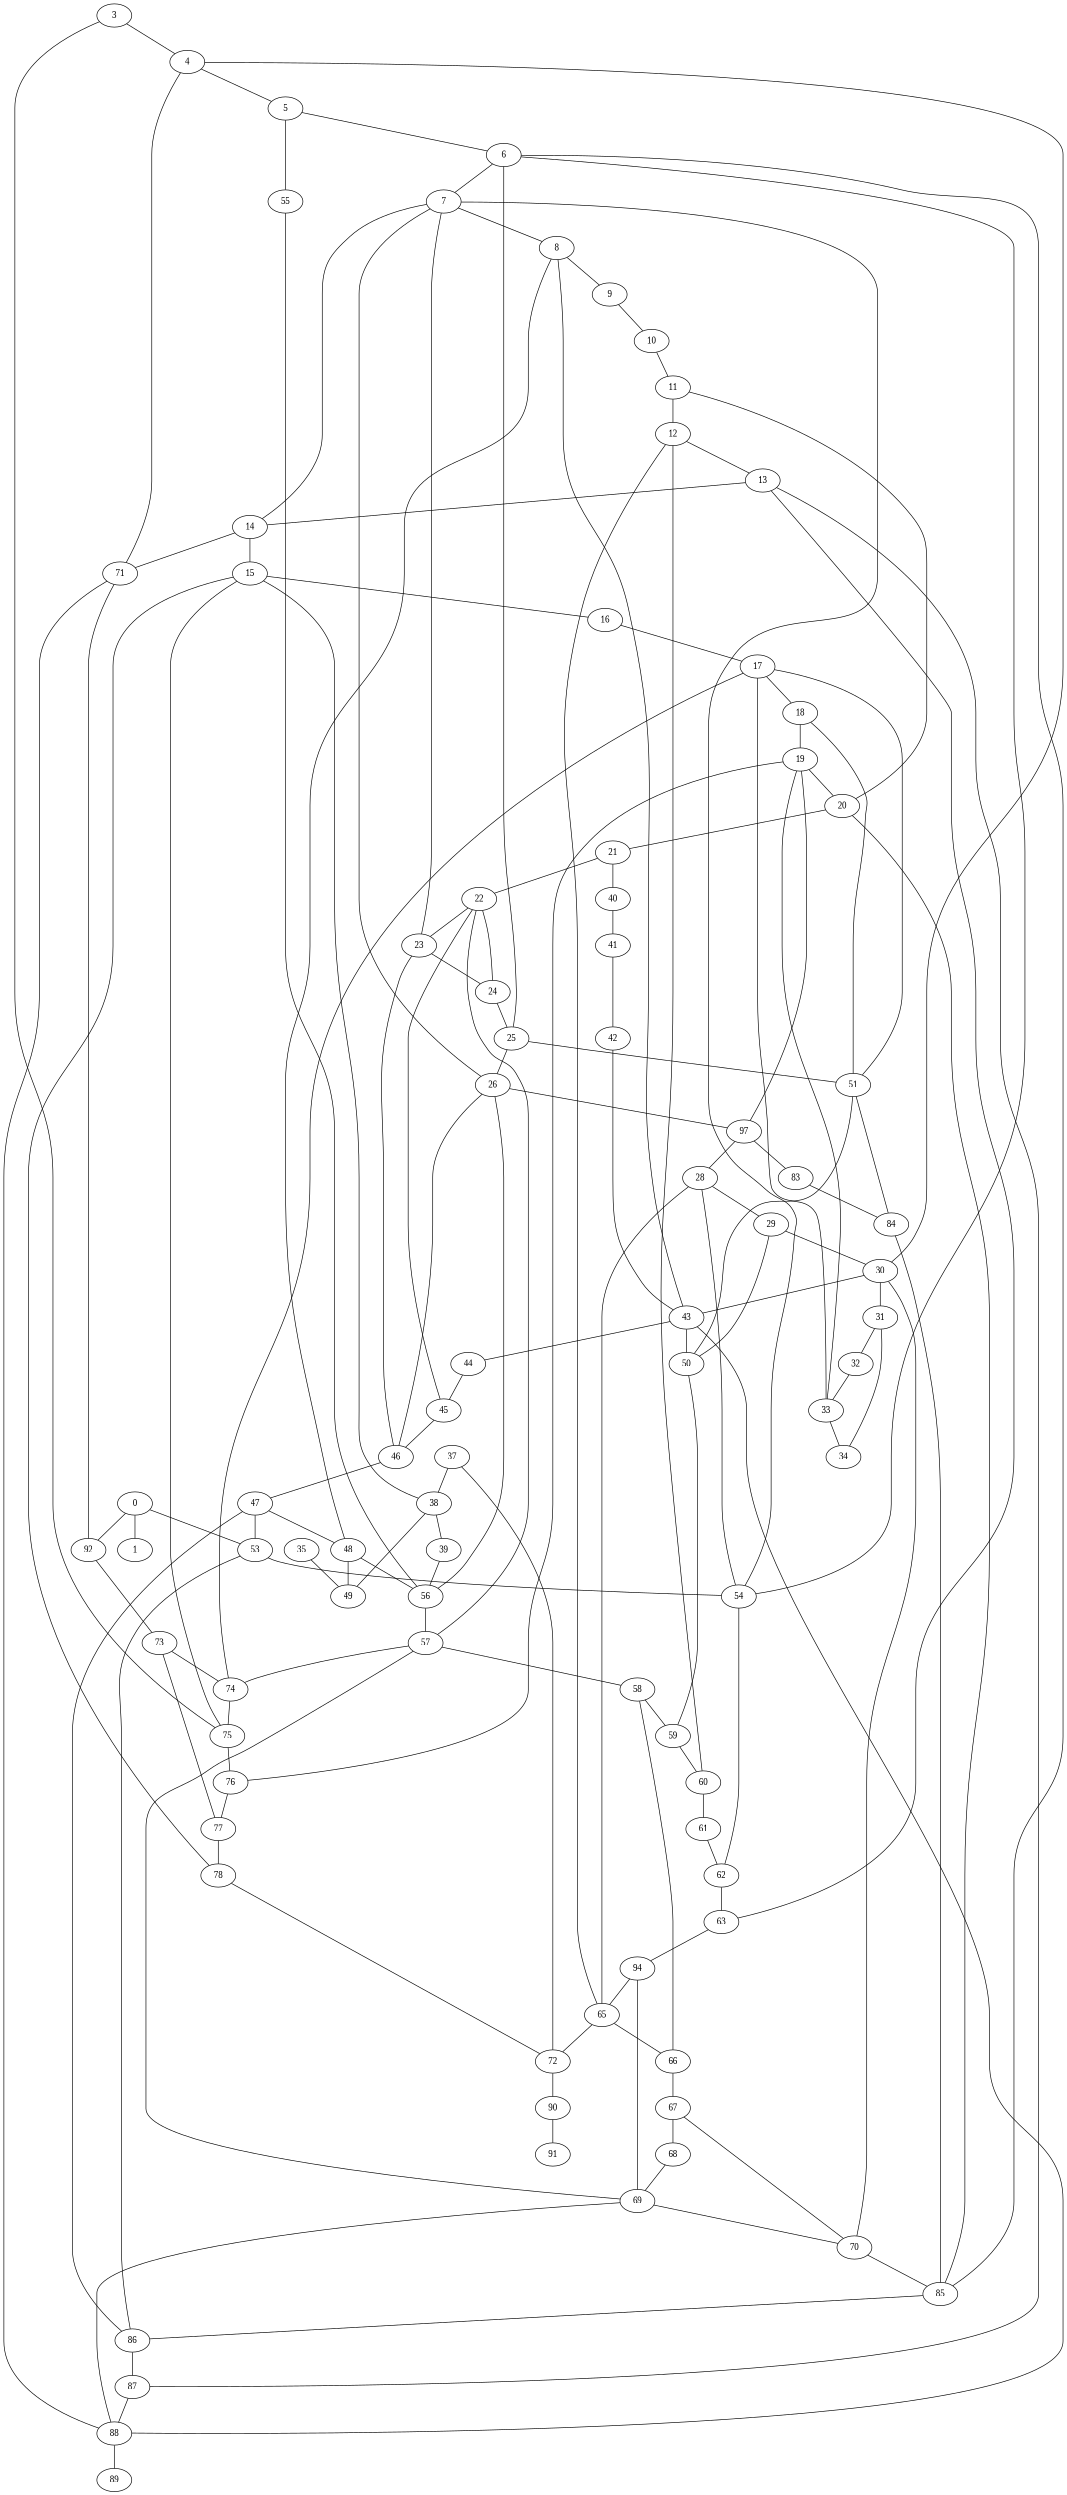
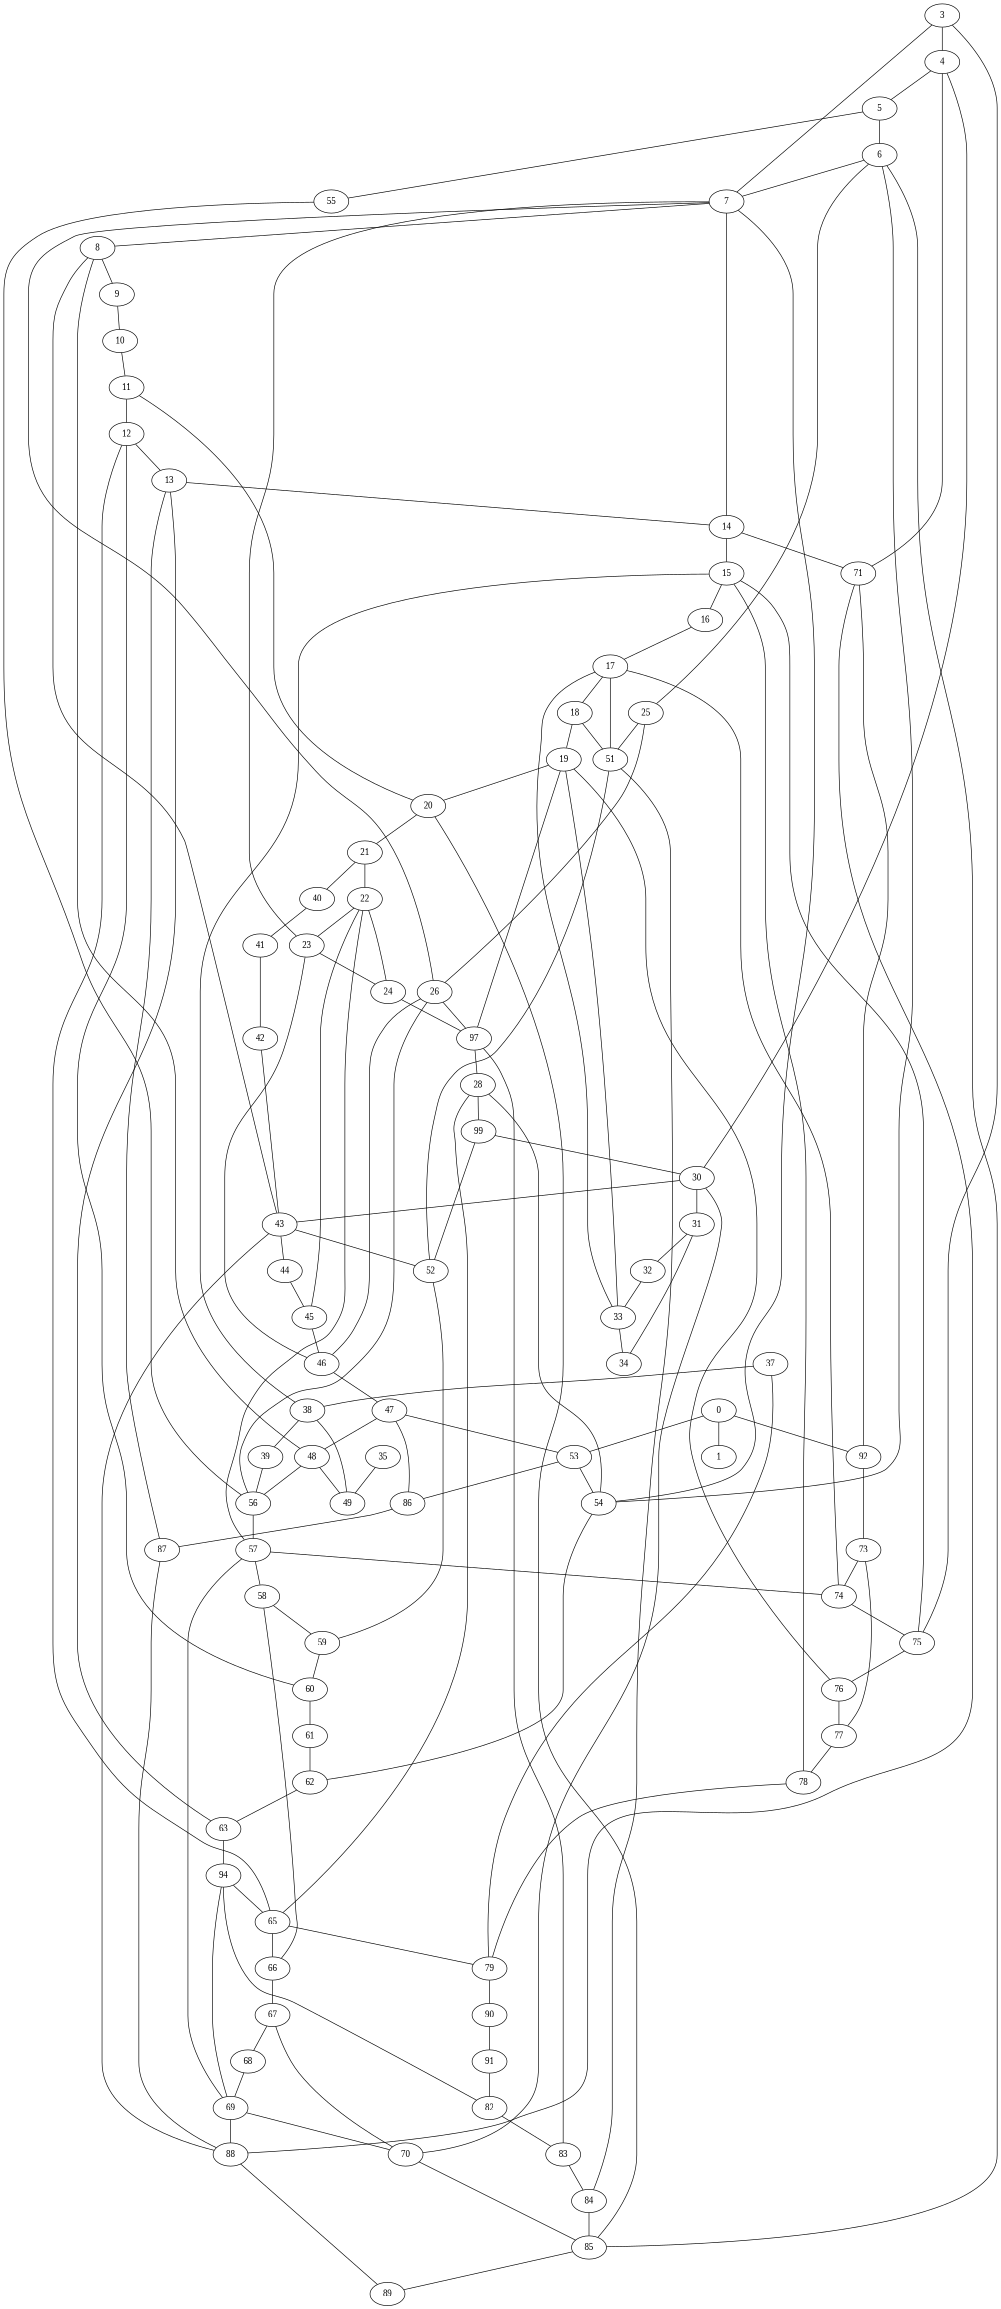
edge "3" -- "7": added
edge "24" -- "25": now "24" -- "97"
node "29": label "29" -> "99"
node "50": label "50" -> "52"
node "72": label "72" -> "79"
node "82": added
edge "85" -- "86": now "85" -- "89"
